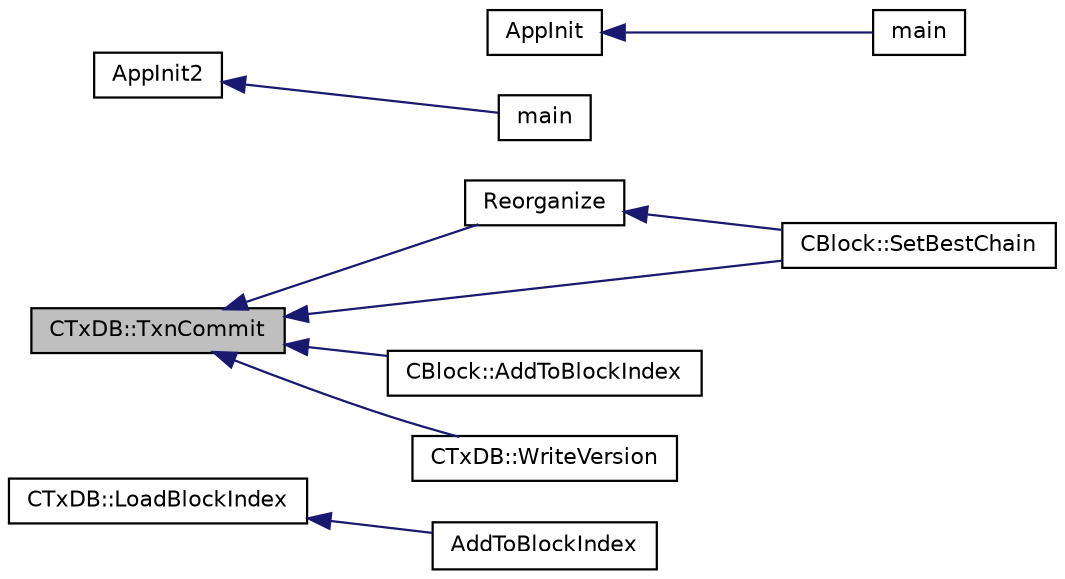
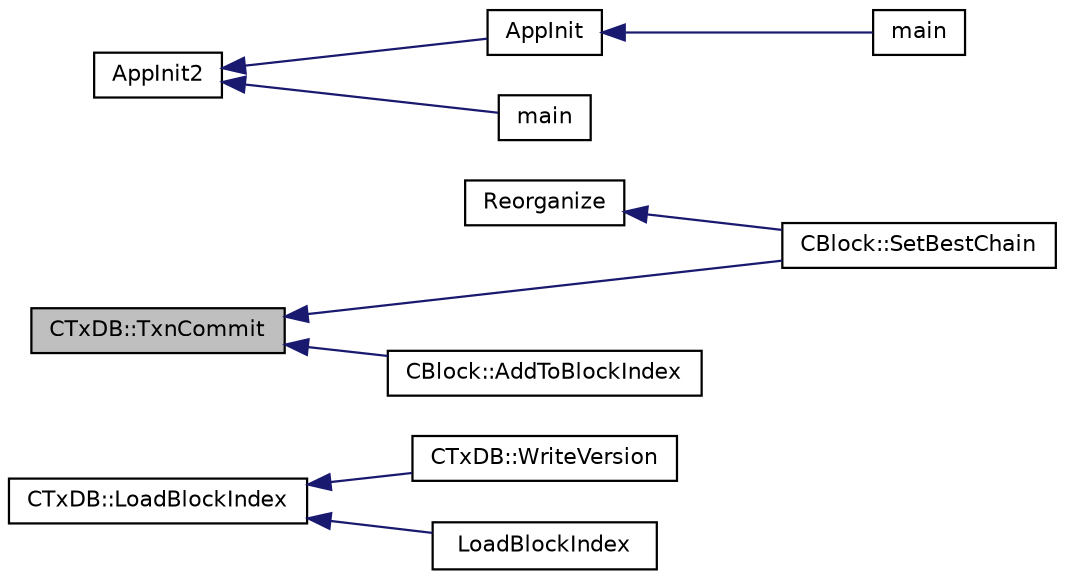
edge "AppInit" -> "AppInit2": added
edge "Reorganize" -> "CTxDB::TxnCommit": removed
edge "CTxDB::WriteVersion" -> "CTxDB::TxnCommit": now "CTxDB::WriteVersion" -> "CTxDB::LoadBlockIndex"
node "AddToBlockIndex": label "AddToBlockIndex" -> "LoadBlockIndex"
